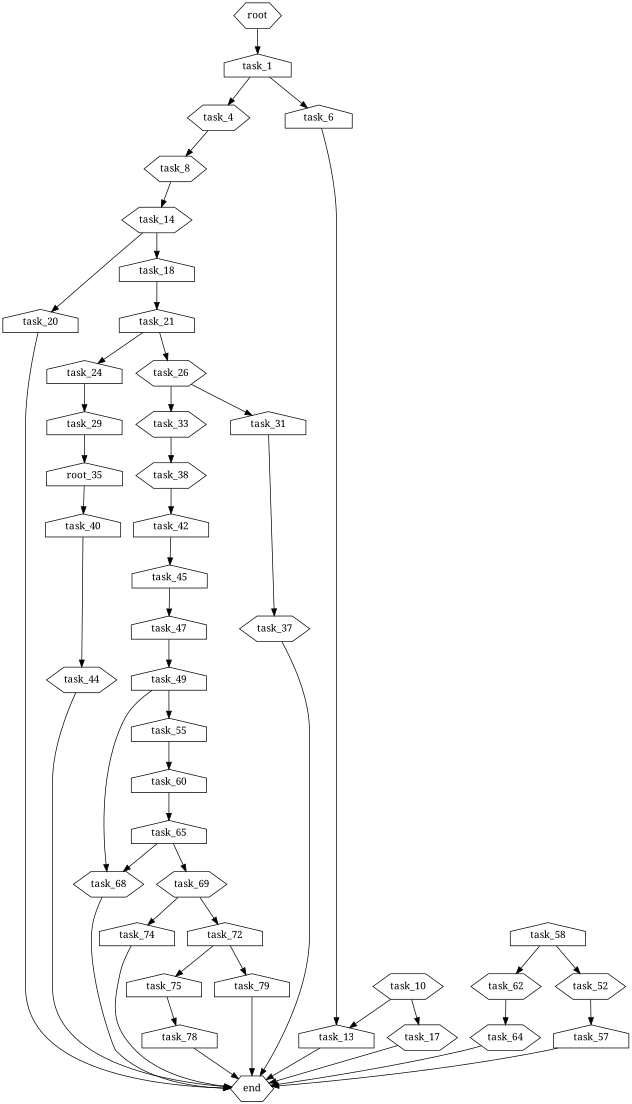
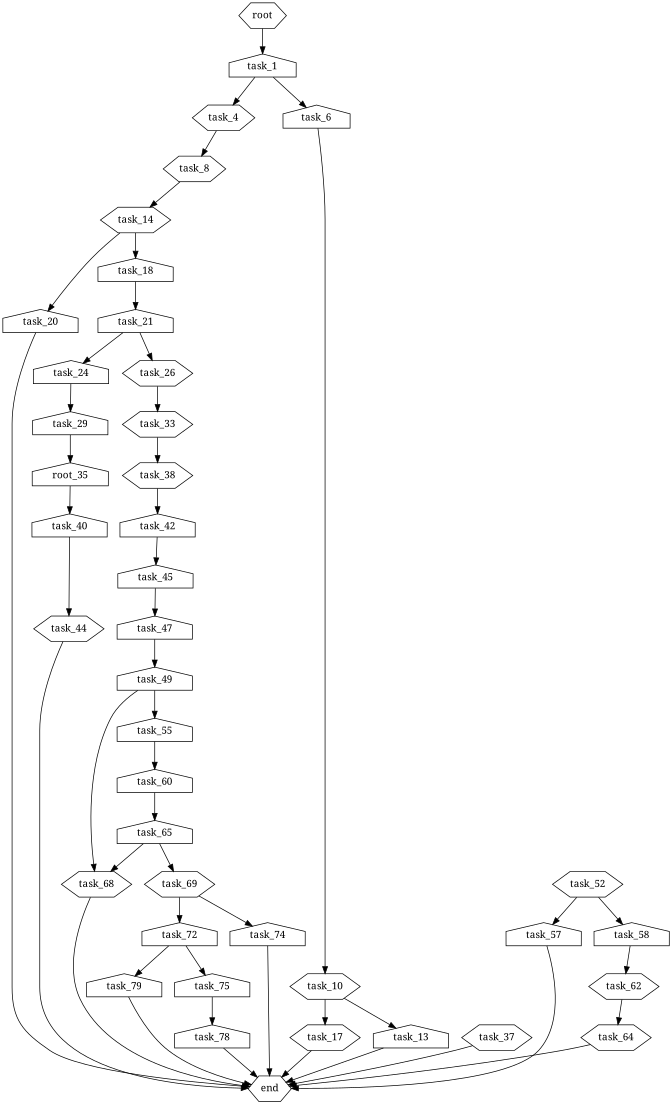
node "task_31": removed
edge "task_6" -> "task_13": now "task_6" -> "task_10"
edge "task_58" -> "task_52": reversed
